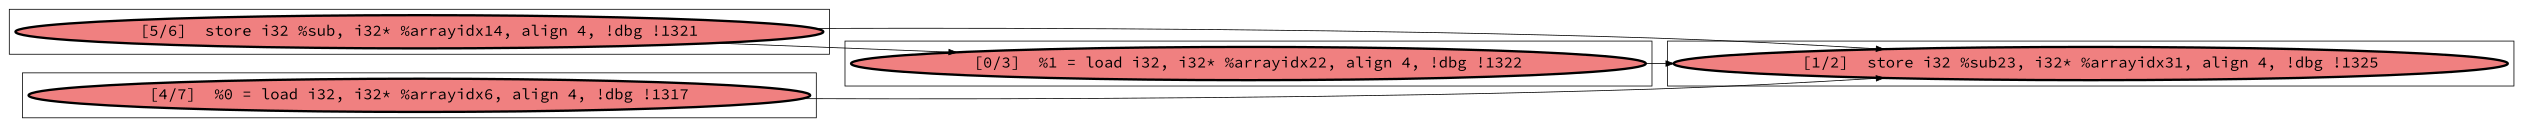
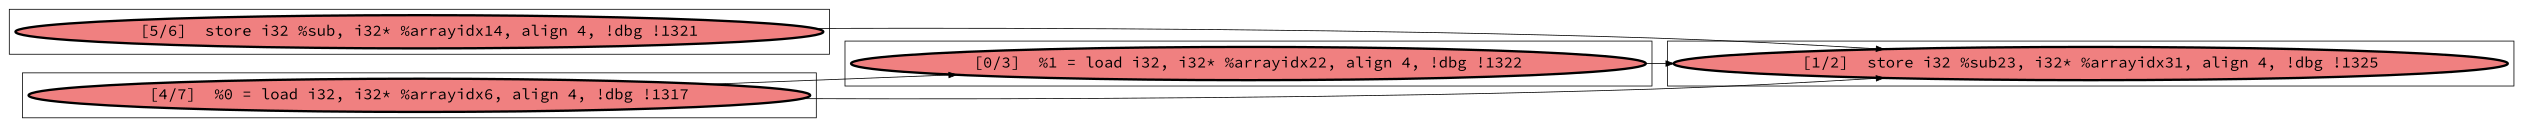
edge "[5/6]  store i32 %sub, i32* %arrayidx14, align 4, !dbg !1321" -> "[0/3]  %1 = load i32, i32* %arrayidx22, align 4, !dbg !1322": now "[4/7]  %0 = load i32, i32* %arrayidx6, align 4, !dbg !1317" -> "[0/3]  %1 = load i32, i32* %arrayidx22, align 4, !dbg !1322"
